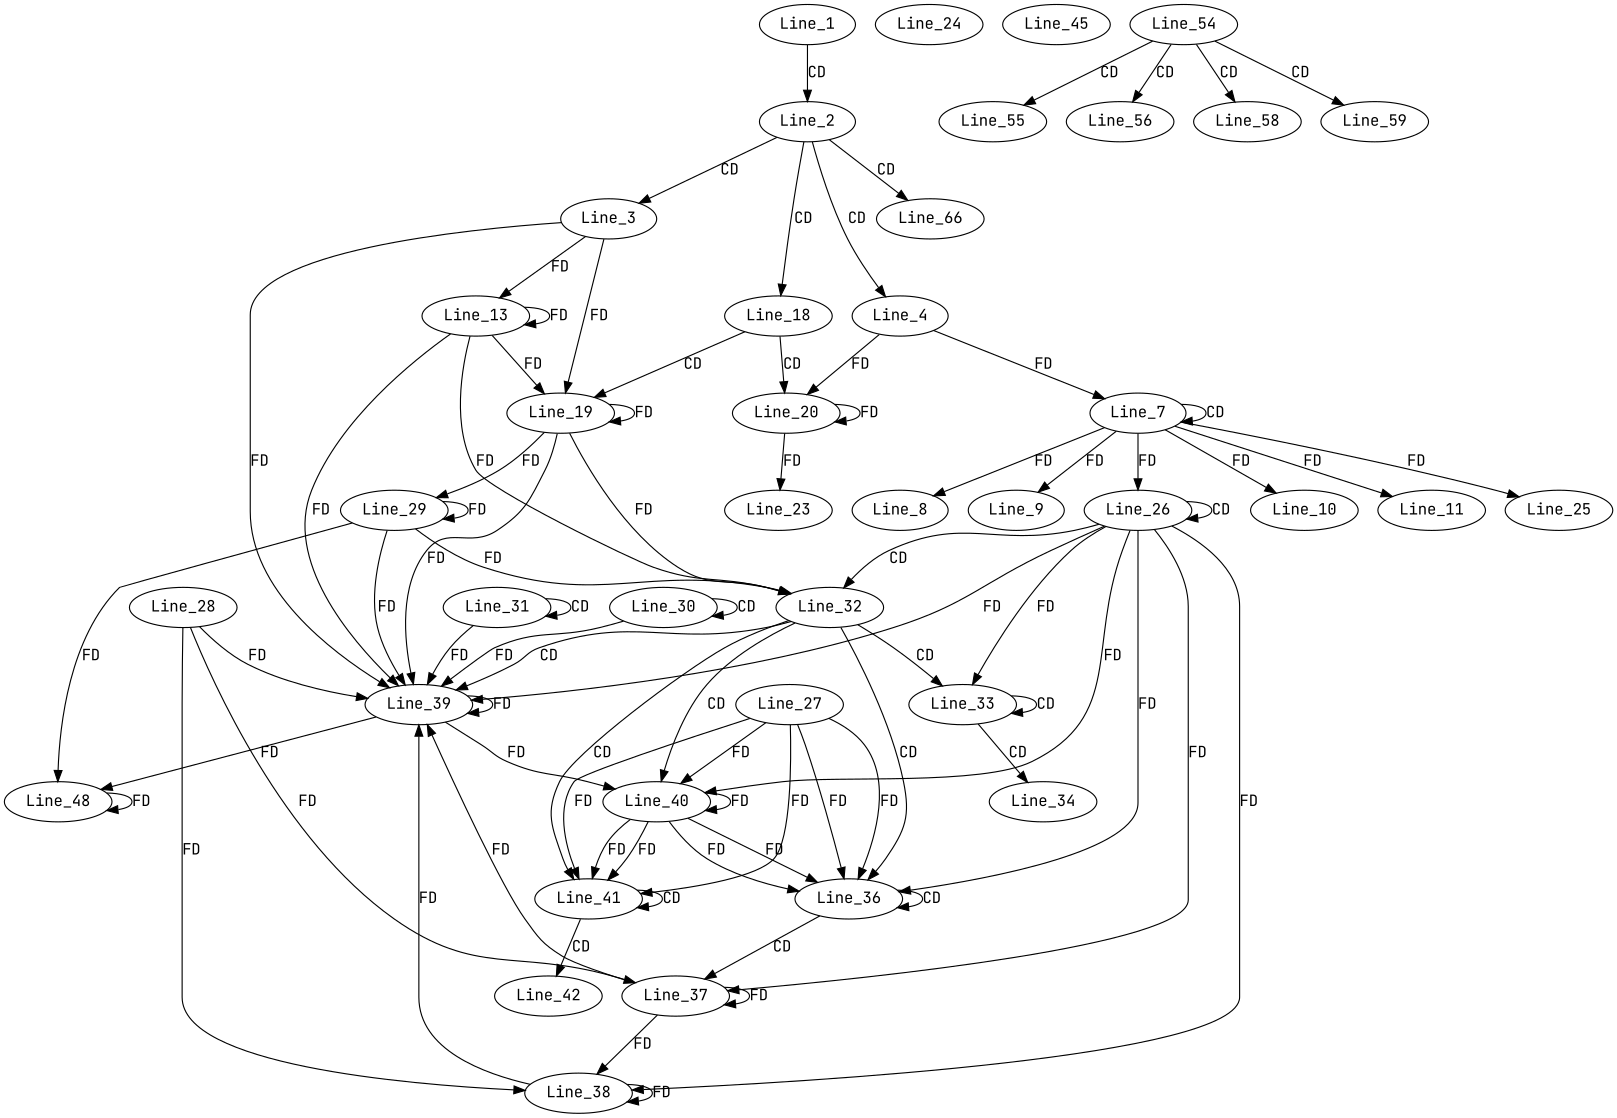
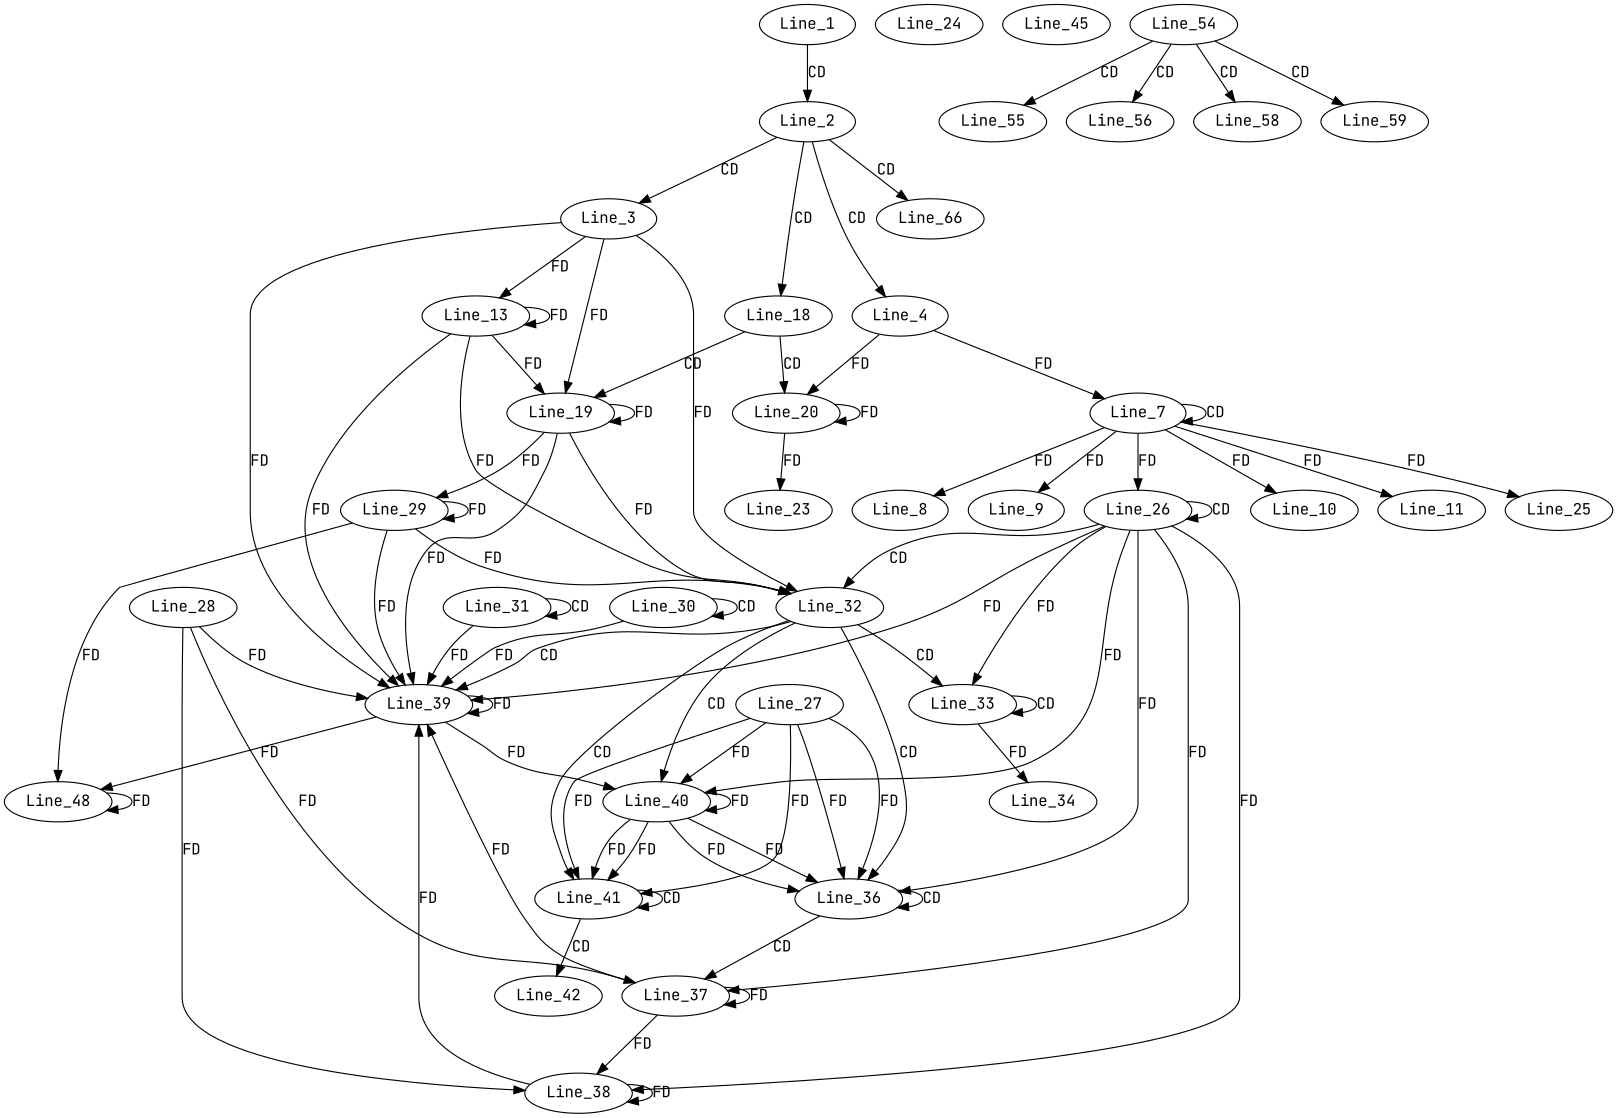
edge "Line_3" -> "Line_32": added, label "FD"
edge "Line_33" -> "Line_34": label "CD" -> "FD"
